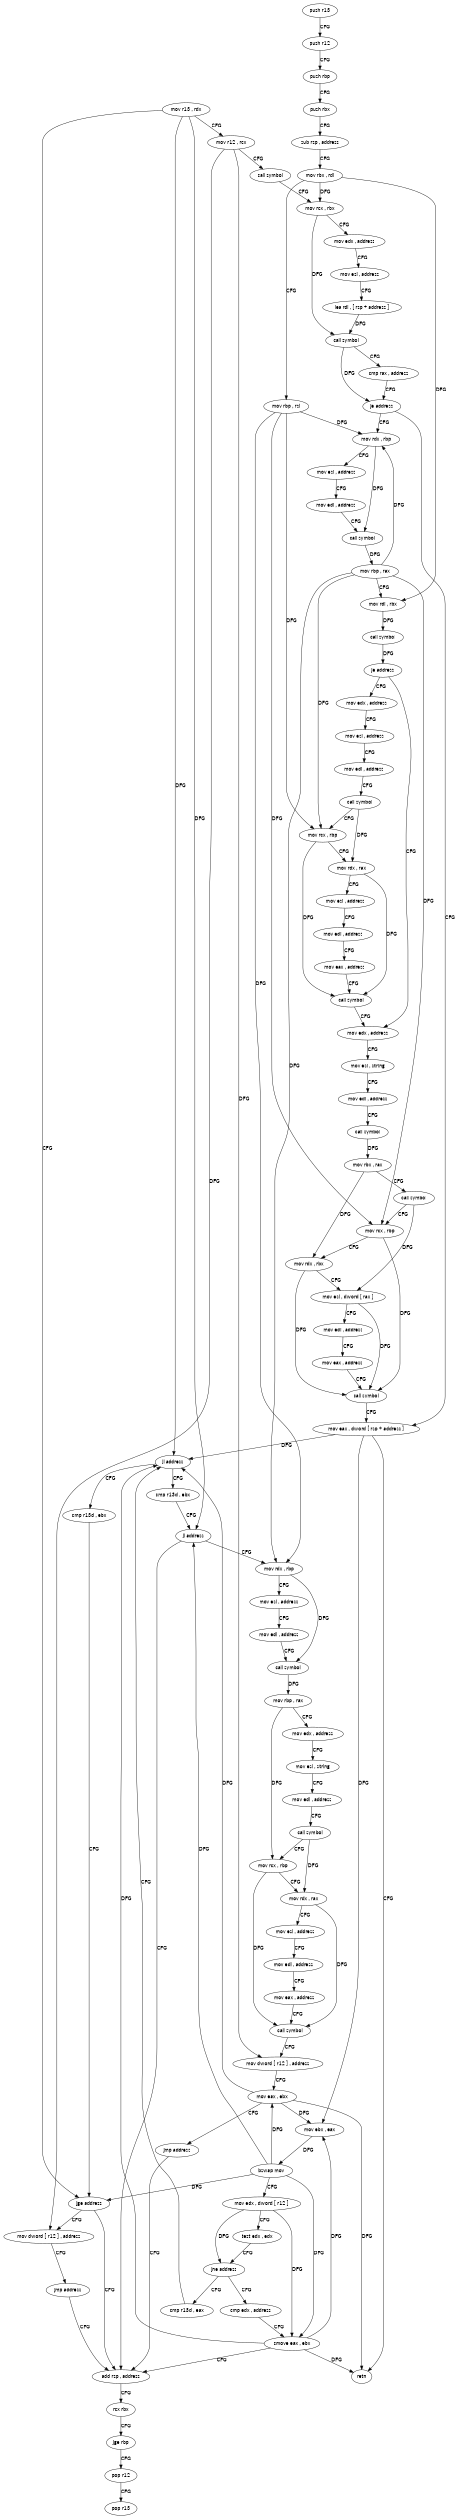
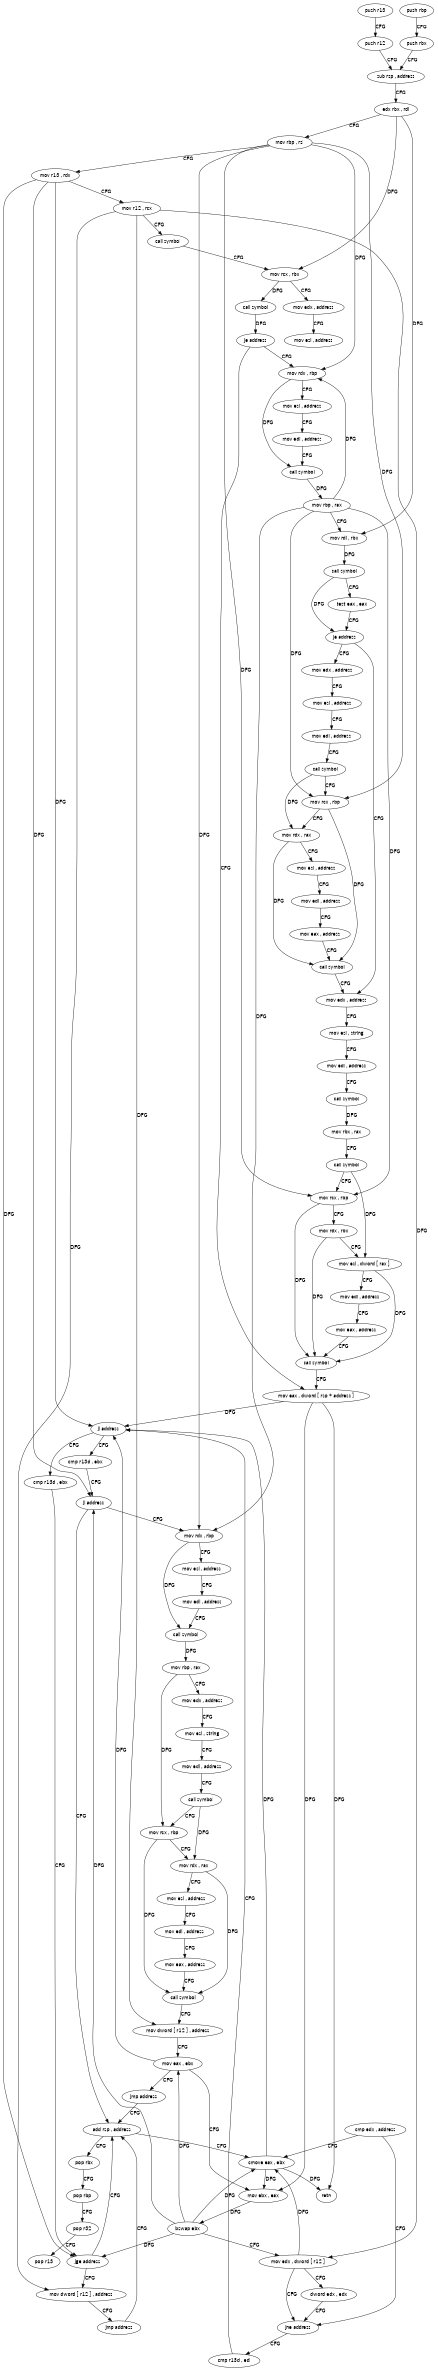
edge "push r12" -> "push rbp": now "push r12" -> "sub rsp , address"
edge "mov rbp , rsi" -> "mov r13 , rdx": added, label "CFG"
node "mov rbx , rdi": label "mov rbx , rdi" -> "edx rbx , rdi"
node "lea rdi , [ rsp + address ]": removed
node "cmp rax , address": removed
node "test eax , eax": added
edge "mov r13 , rdx" -> "jge address": label "CFG" -> "DFG"
edge "mov r12 , rcx" -> "mov edx , dword [ r12 ]": added, label "DFG"
edge "mov rbx , rax" -> "mov rdx , rbx": removed, label "DFG"
edge "mov eax , dword [ rsp + address ]" -> "retn": label "CFG" -> "DFG"
edge "mov eax , ebx" -> "mov ebx , eax": label "DFG" -> "CFG"
node "bswap mov": label "bswap mov" -> "bswap ebx"
edge "mov eax , ebx" -> "retn": removed, label "DFG"
edge "mov edx , dword [ r12 ]" -> "jne address": label "DFG" -> "CFG"
node "test edx , edx": label "test edx , edx" -> "dword edx , edx"
edge "jne address" -> "cmp edx , address": reversed
node "cmp r13d , eax": label "cmp r13d , eax" -> "cmp r13d , edi"
edge "cmove eax , ebx" -> "add rsp , address": reversed
node "rcx rbx": label "rcx rbx" -> "pop rbx"
node "jge rbp": label "jge rbp" -> "pop rbp"
node "pop r12": label "pop r12" -> "pop r32"
